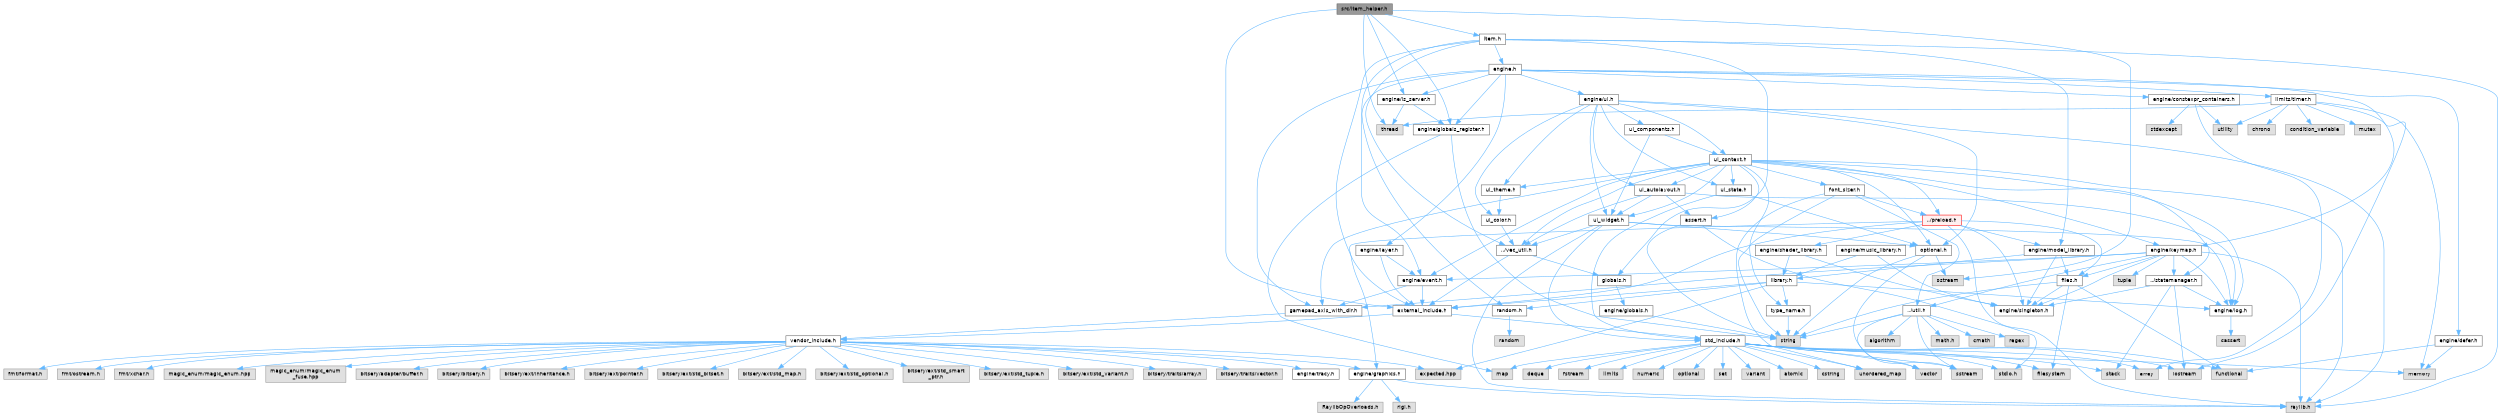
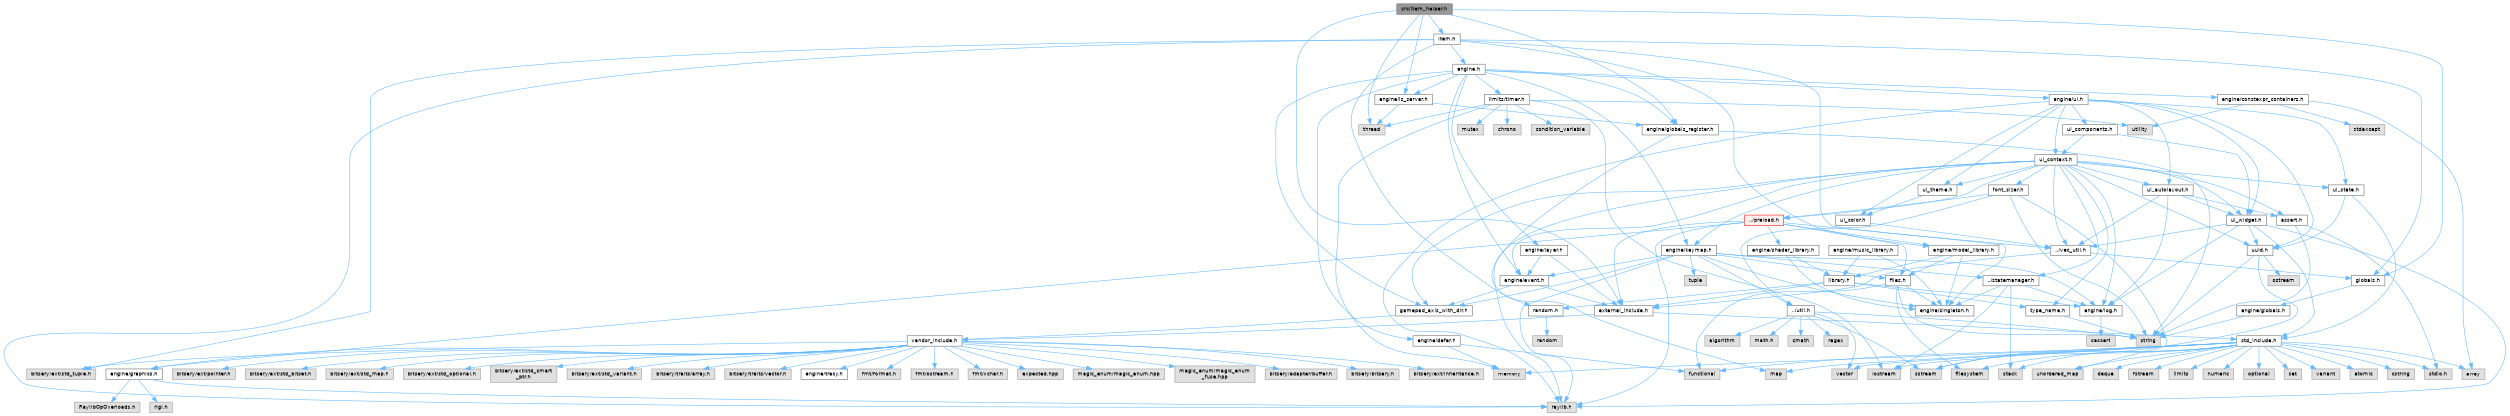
edge "src/item_helper.h" -> "ostream": now "src/item_helper.h" -> "globals.h"
edge "item.h" -> "external_include.h": now "item.h" -> "bitsery/ext/std_tuple.h"
node "optional.h": label "optional.h" -> "uuid.h"
edge "library.h" -> "expected.hpp": removed
